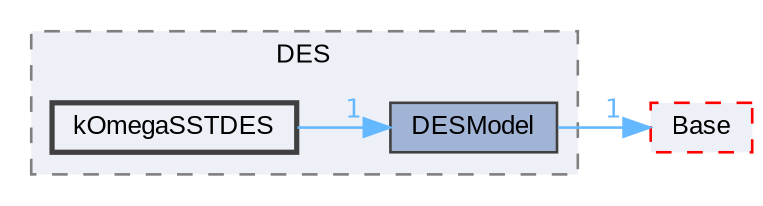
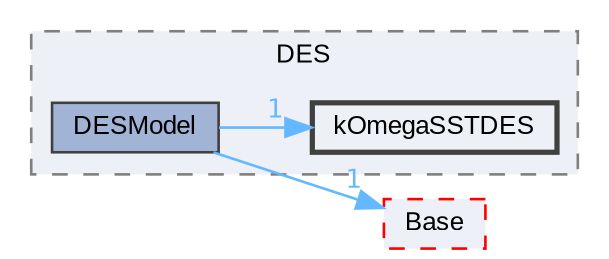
edge "kOmegaSSTDES" -> "DESModel": reversed
